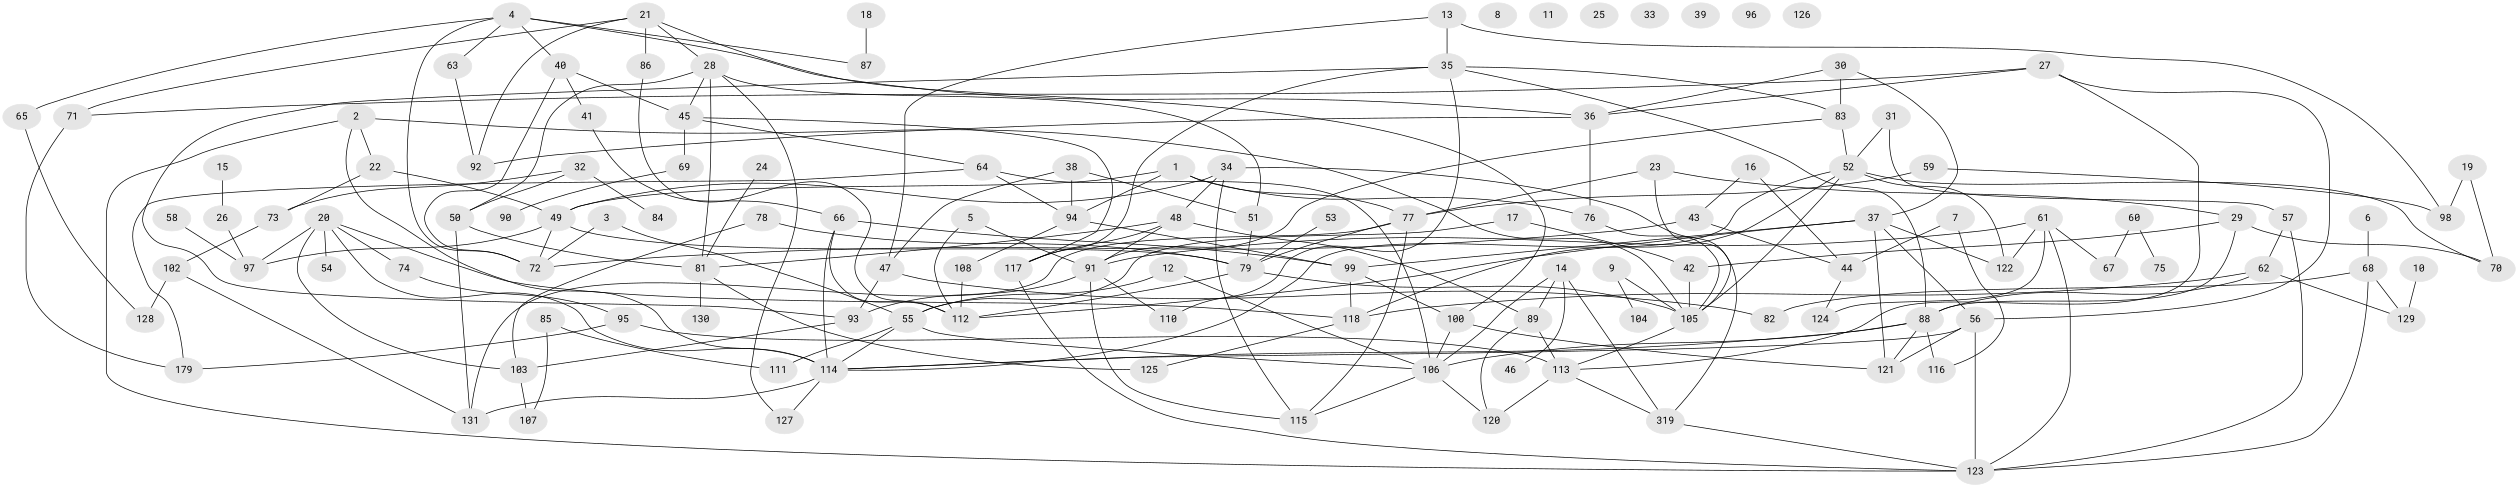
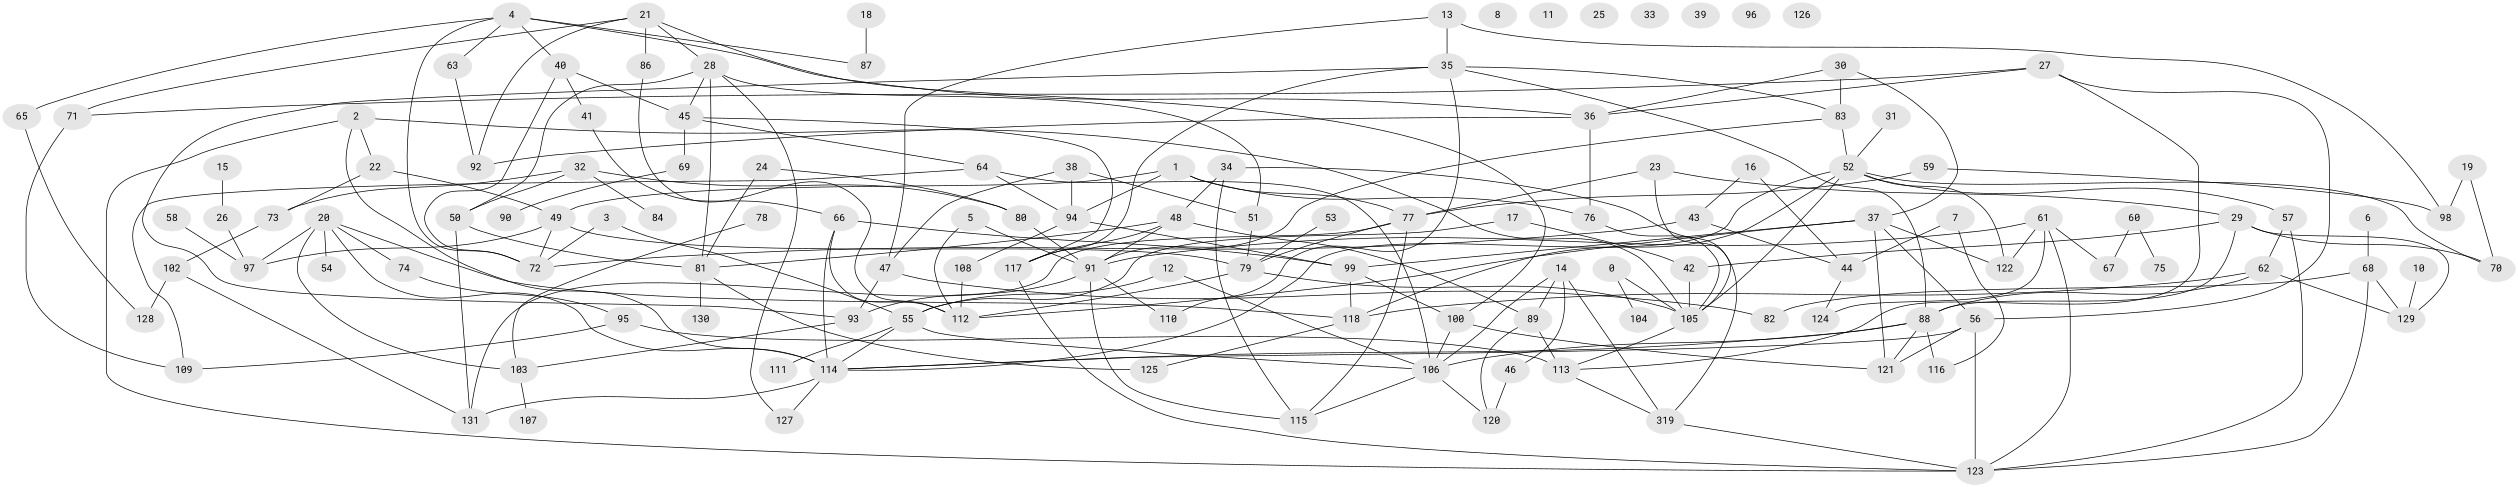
edge "34" -- "49": removed
edge "31" -- "57": now "52" -- "57"
node "80": added
edge "29" -- "129": added
edge "78" -- "79": removed
node "9": label "9" -> "0"
node "85": removed
node "179": label "179" -> "109"
edge "113" -- "120": now "46" -- "120"
